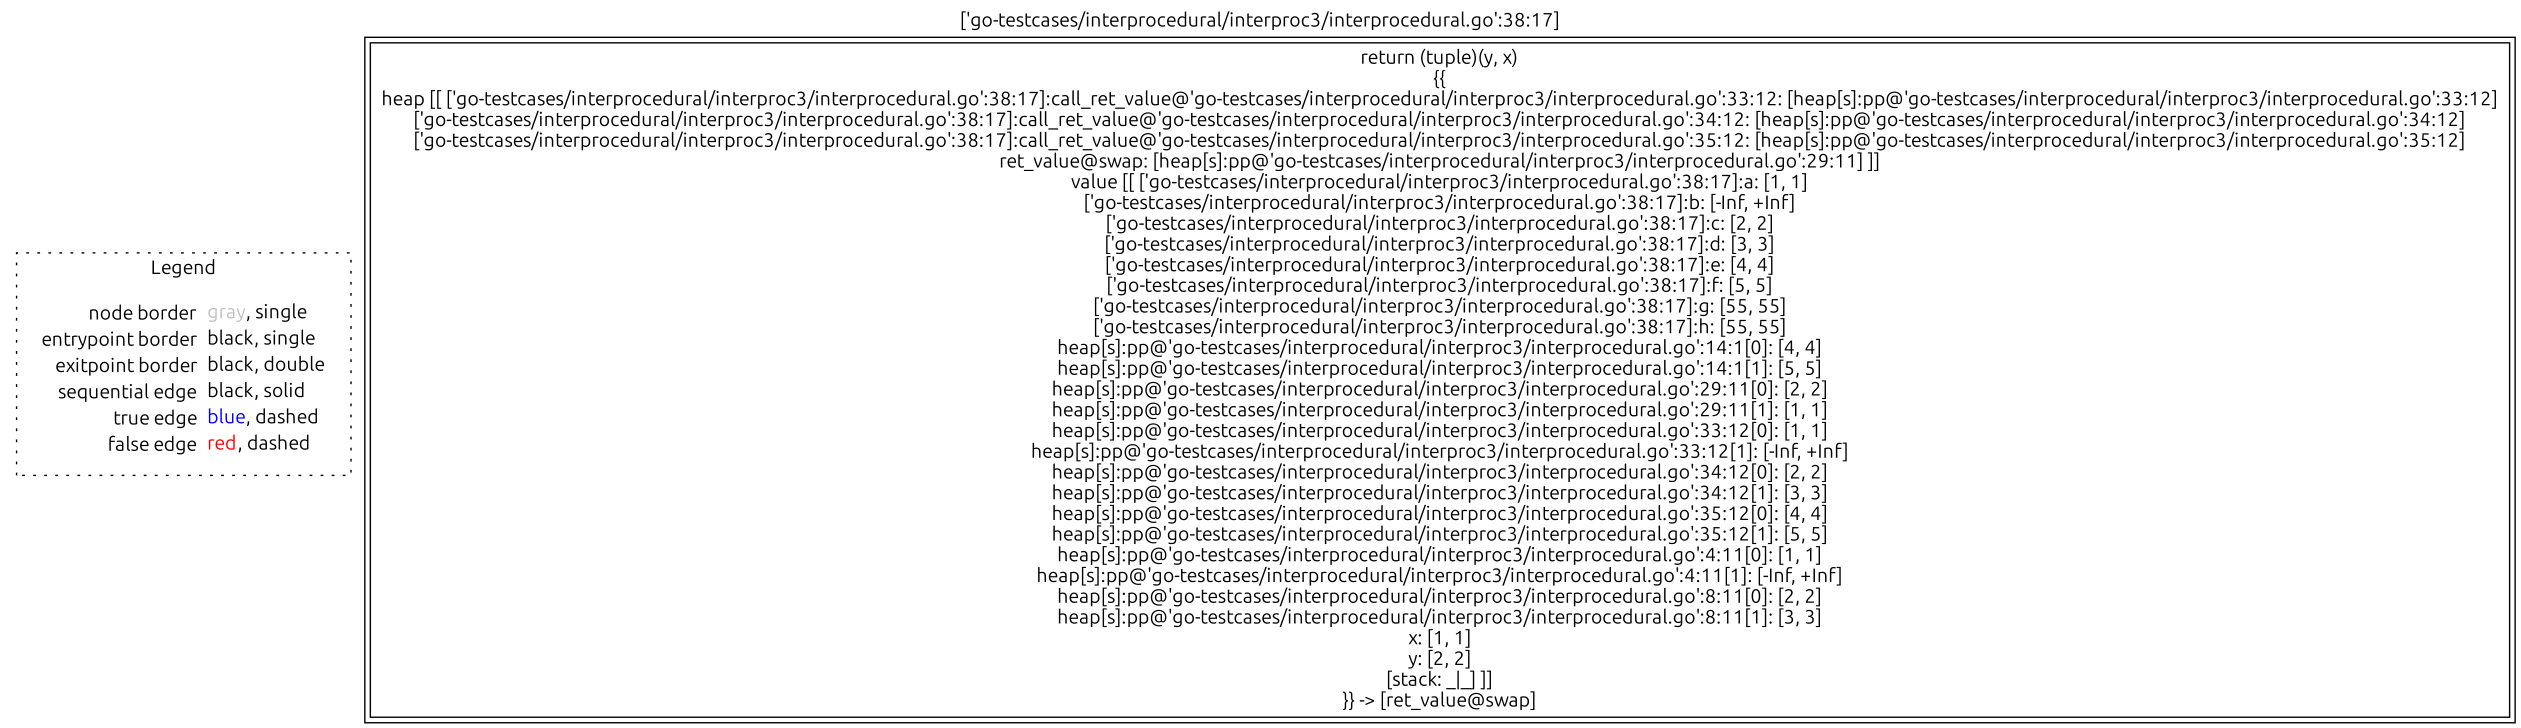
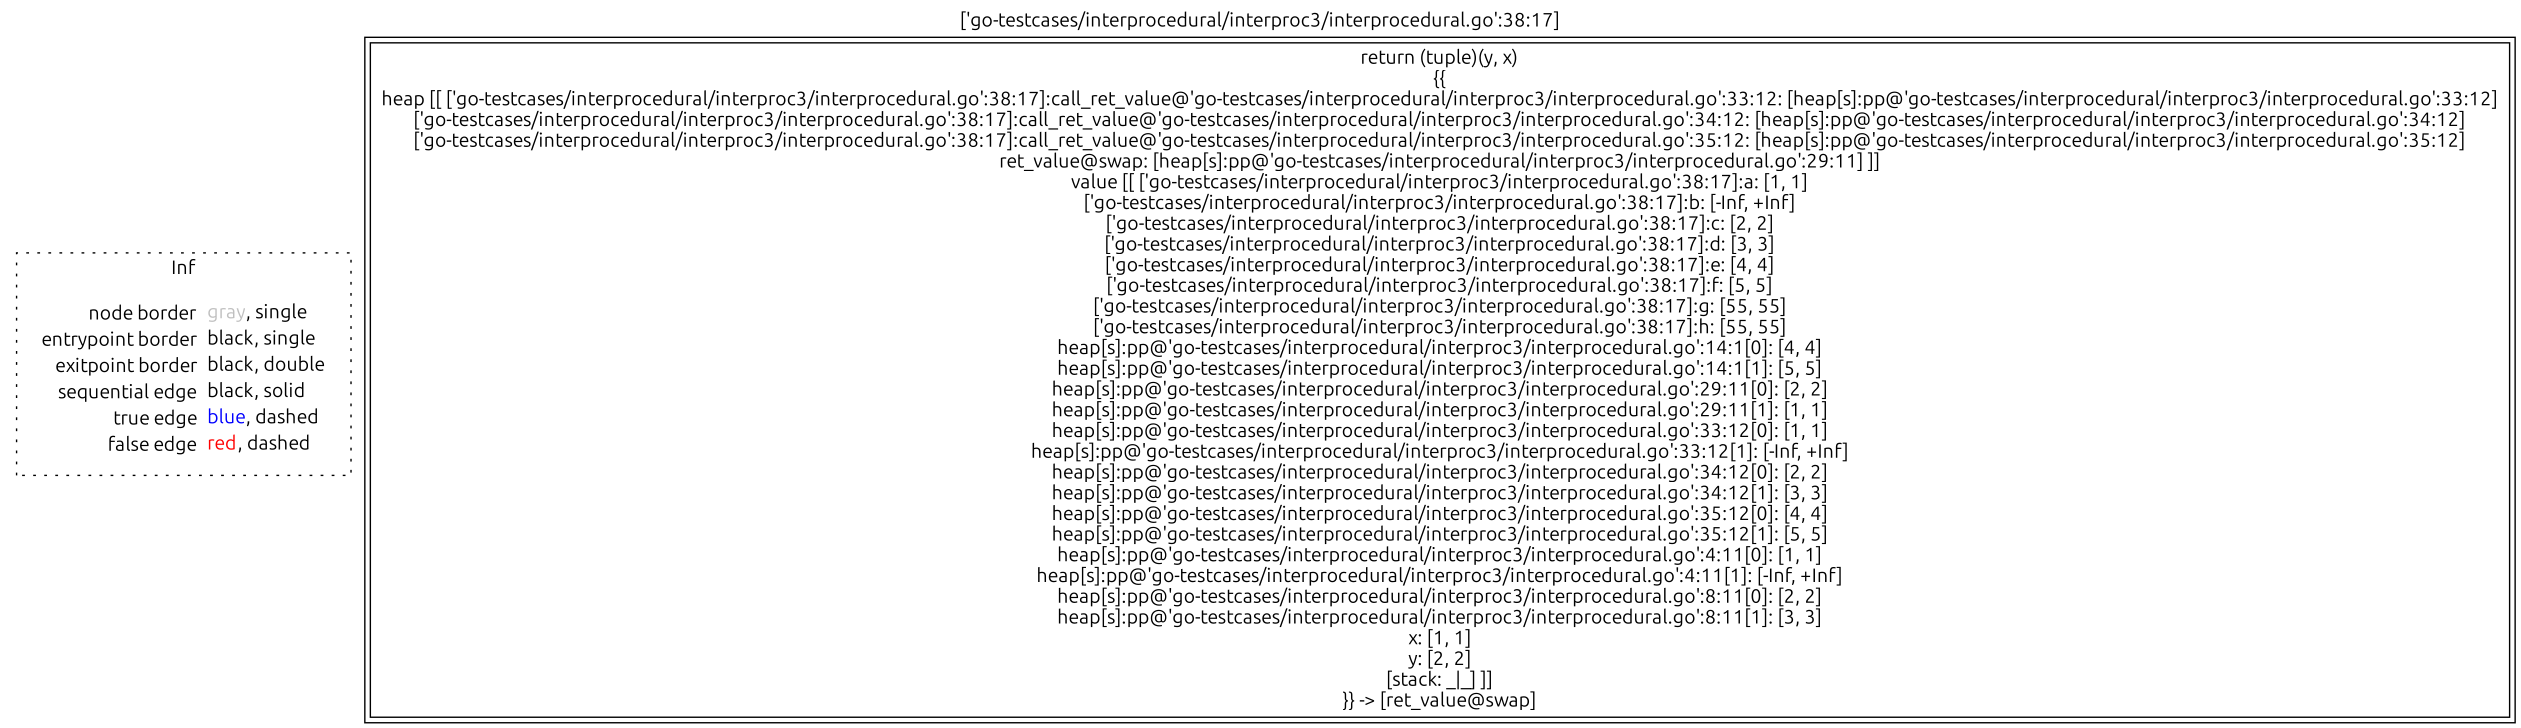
cluster "Legend": label "Legend" -> "Inf"
